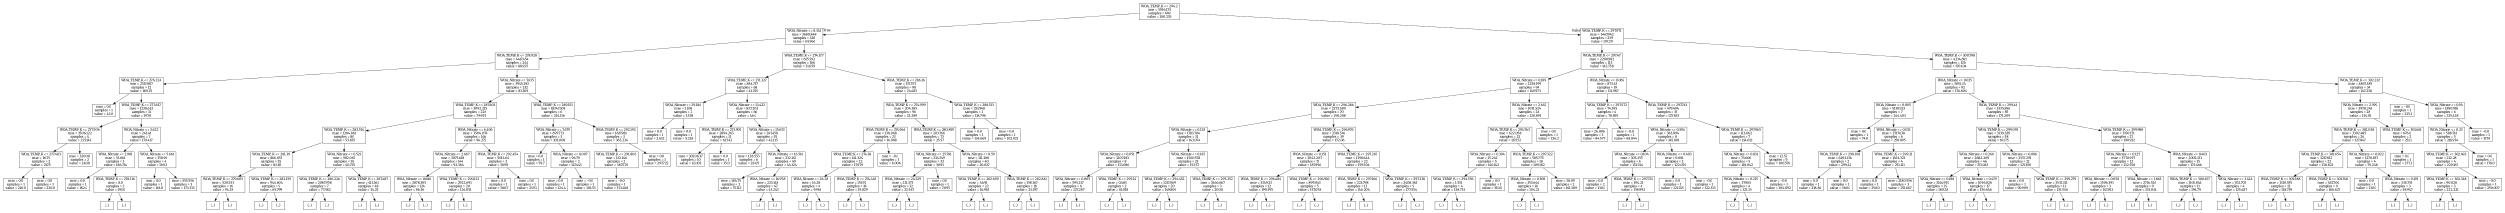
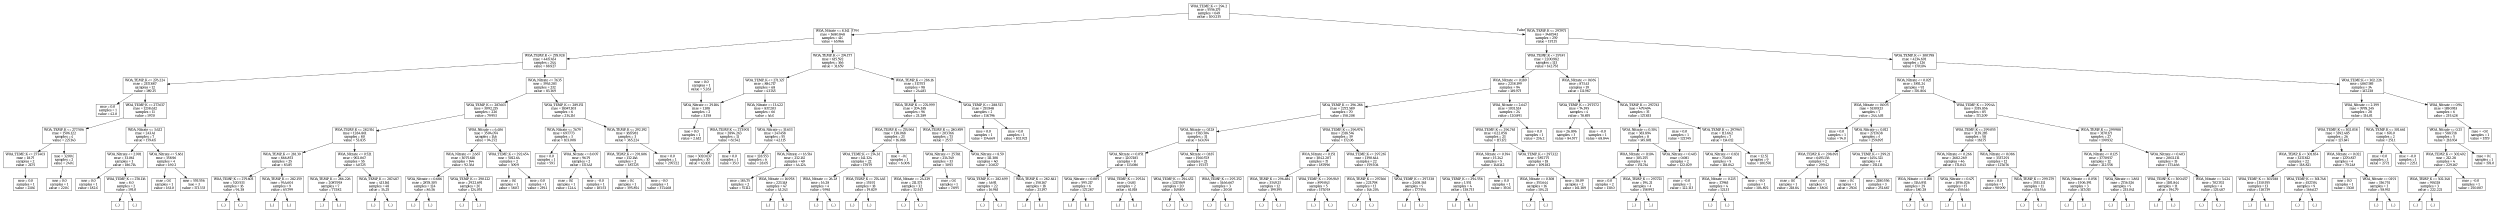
edge "mse = -0.0 samples = 1 value = 225.1" -> "WOA_TEMP_K <= 301.661 mse = 676.0 samples = 2 value = 251.1": reversed
edge "WOA_Nitrate <= 29.184 mse = 1.108 samples = 2 value = 3.158" -> "mse = 0.0 samples = 1 value = 5.263": reversed
edge "WOA_TEMP_K <= 277.403 mse = 18.75 samples = 2 value = 217.5" -> "mse = 0.0 samples = 1 value = 220.0": now "mse = 3200.0 samples = 2 value = 240.0" -> "mse = 0.0 samples = 1 value = 220.0"
edge "WOA_Nitrate <= 0.403 mse = 0.081 samples = 2 value = 122.029" -> "mse = 0.0 samples = 1 value = 121.745": reversed
node "mse = 555.556 samples = 3 value = 173.333": label "mse = 555.556 samples = 3 value = 173.333" -> "mse = 555.556 mse = 3 value = 173.333"
node "mse = 0.0 samples = 1 value = 395.854": added
